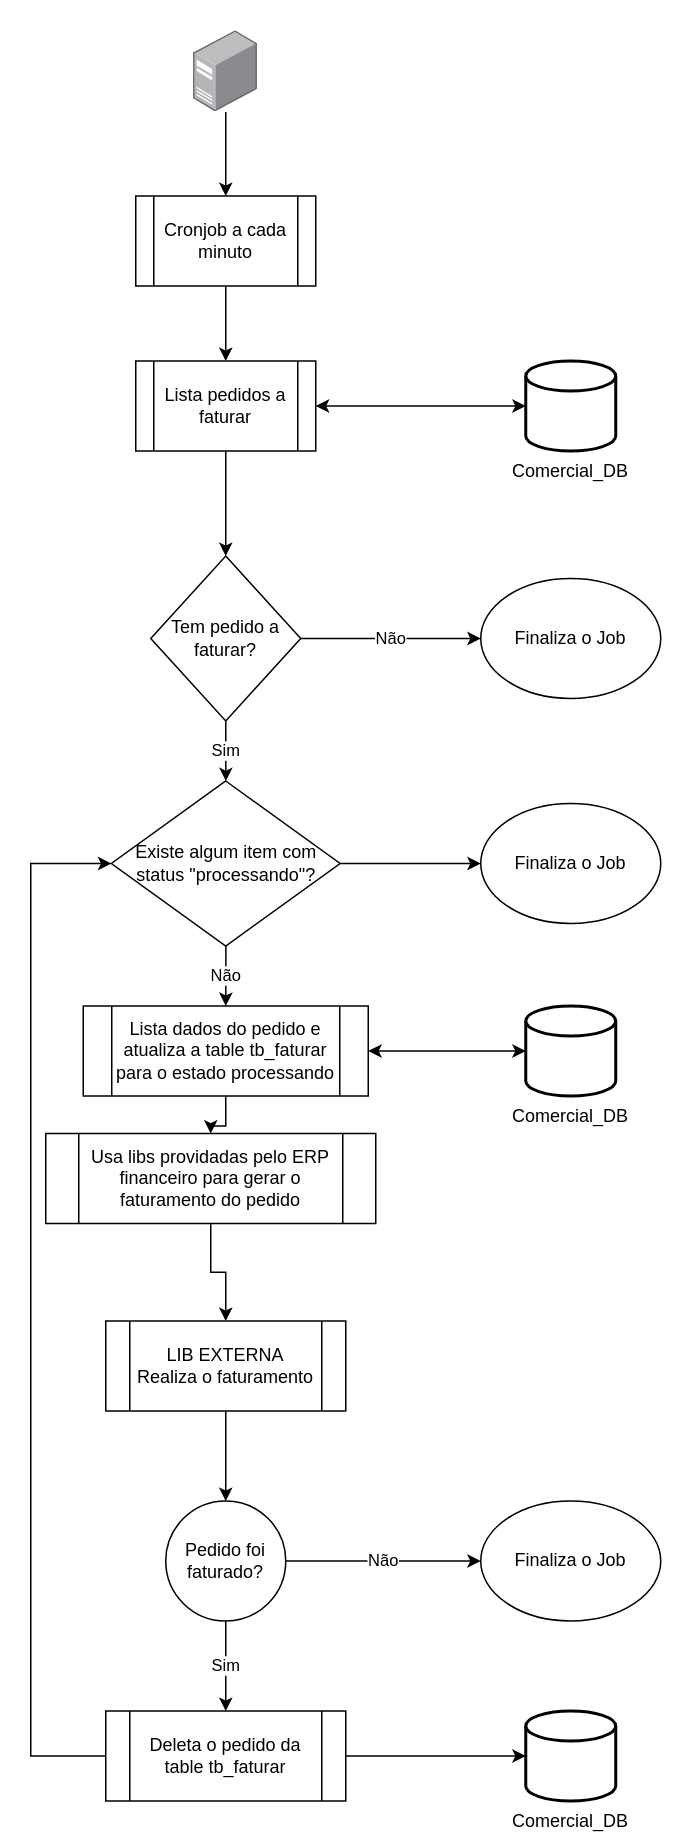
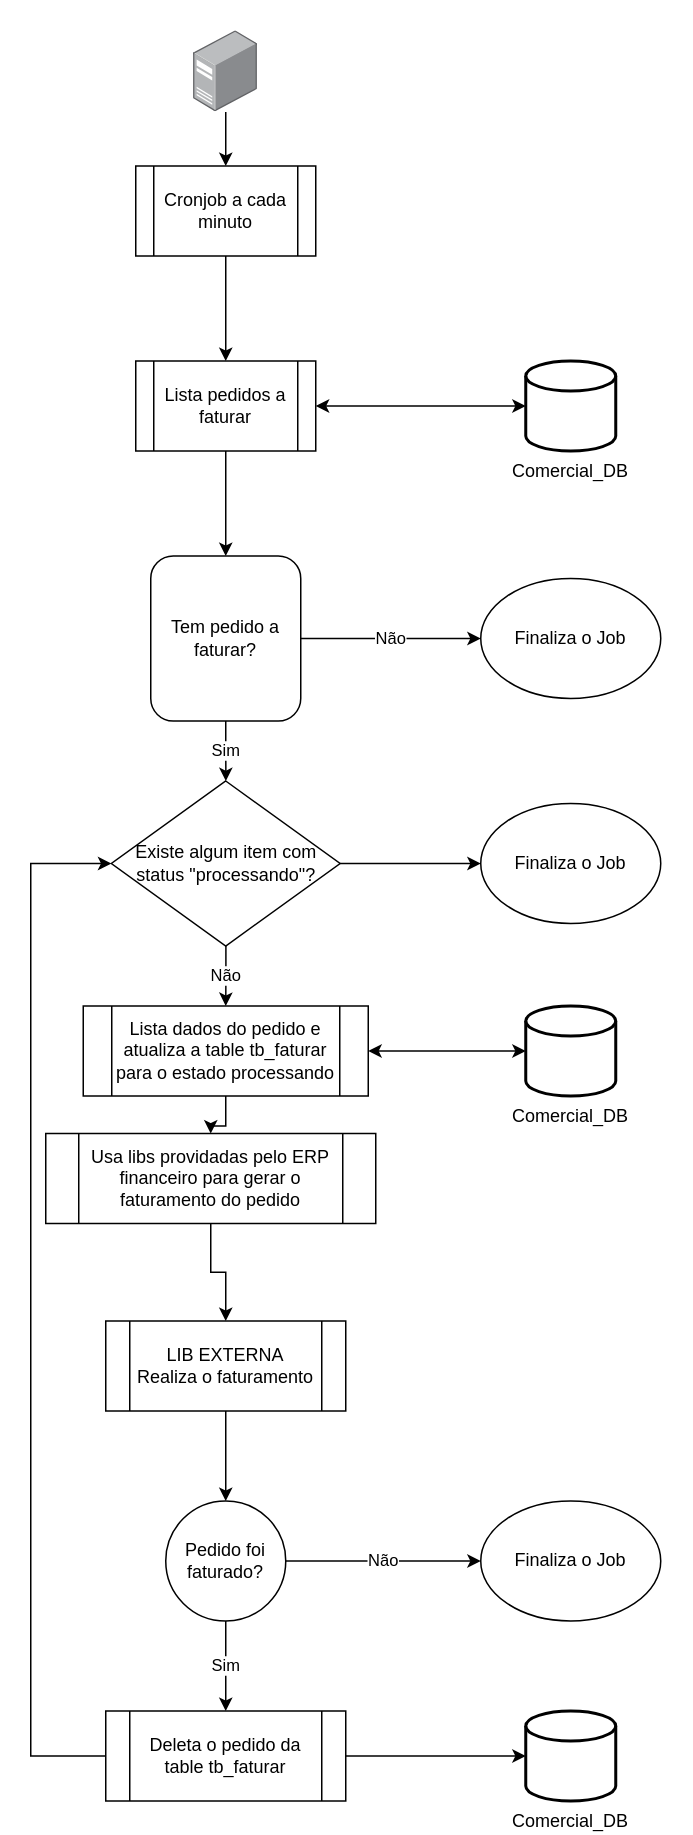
node "Cronjob a cada minuto": moved (226, 241) -> (226, 211)
node "Tem pedido a faturar?": shape diamond -> rounded rectangle
